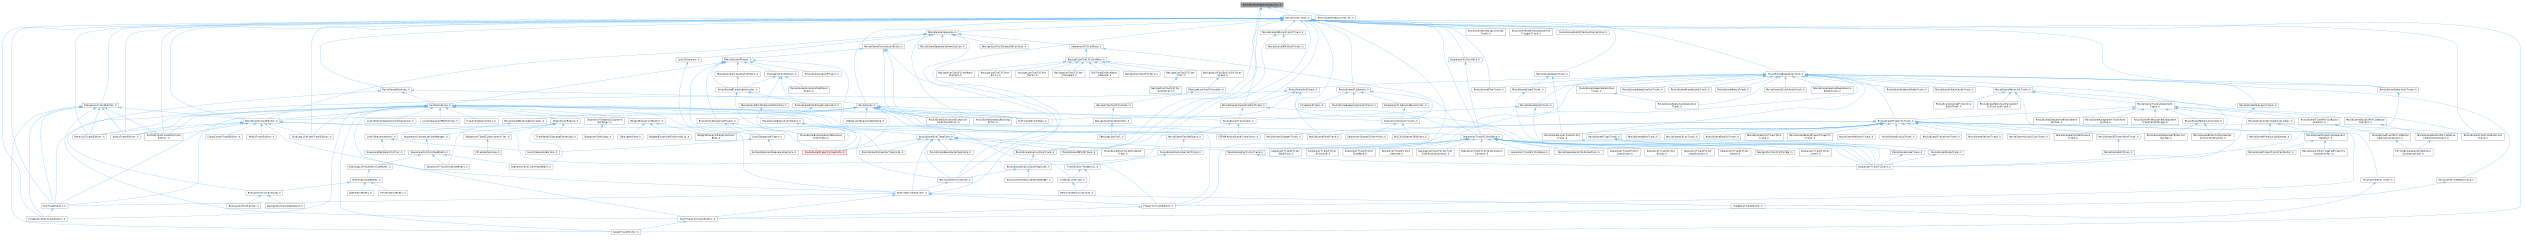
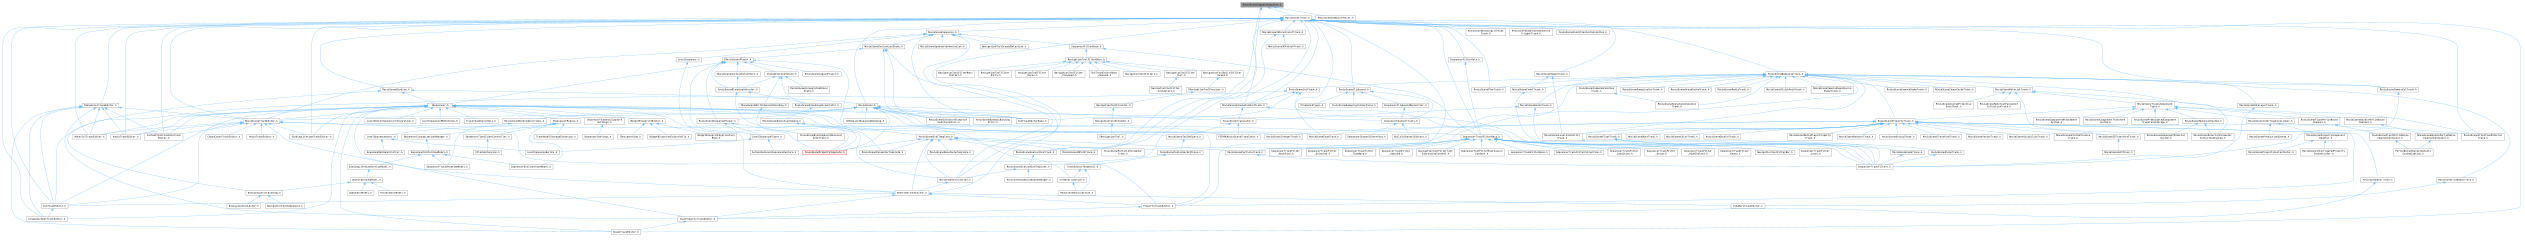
node "Customization.h": label "Customization.h" -> "ISequencer.h"
node "MovieSceneEulerTransform Track.h": removed
node "MovieSceneSkeletalAnimation.h": label "MovieSceneSkeletalAnimation.h" -> "SequencerTrackFilterCollection.h"
